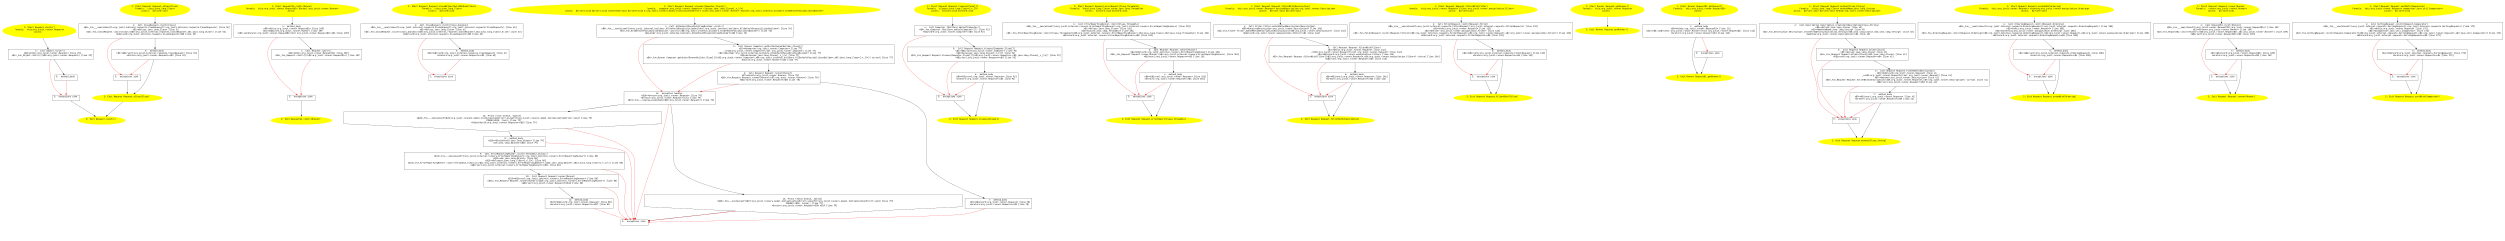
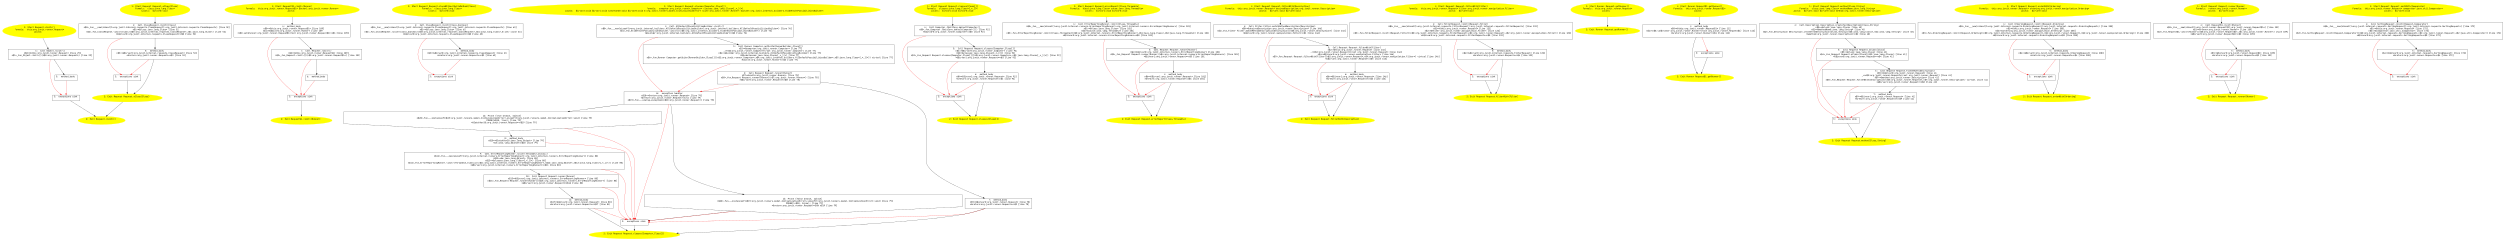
node "6:  method_body": added
node "2: Exit Request Request.sortWith(Comparator)": removed
node "2: Exit Request Request.classes(Computer,Class[])": added
